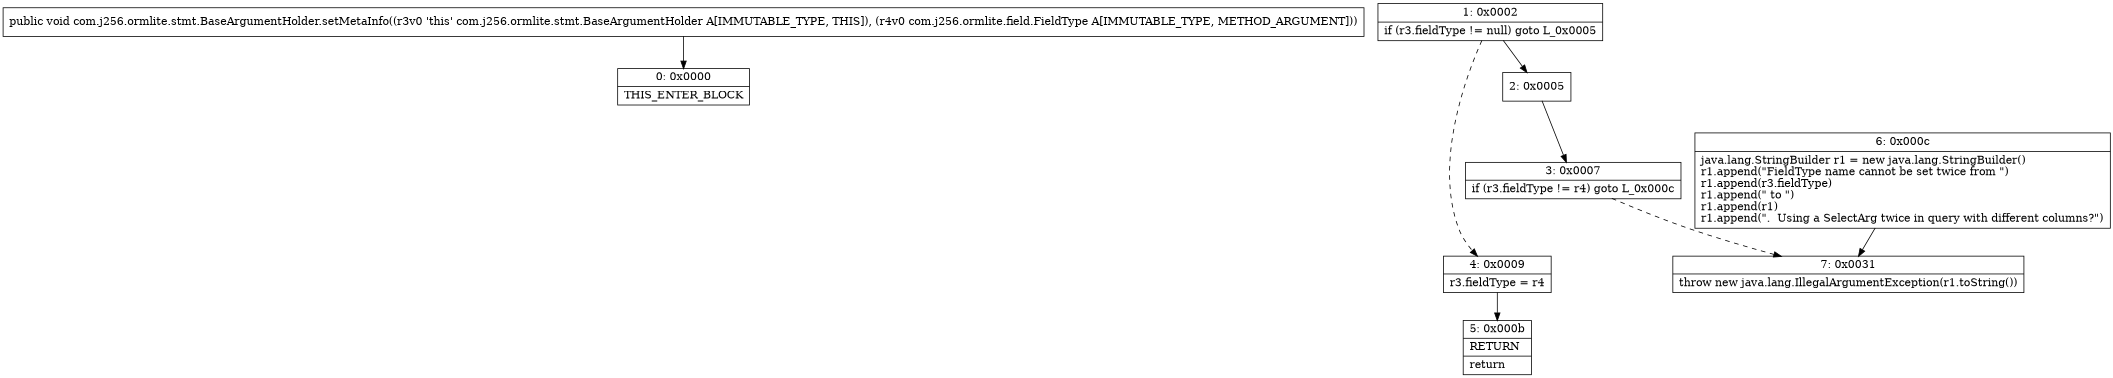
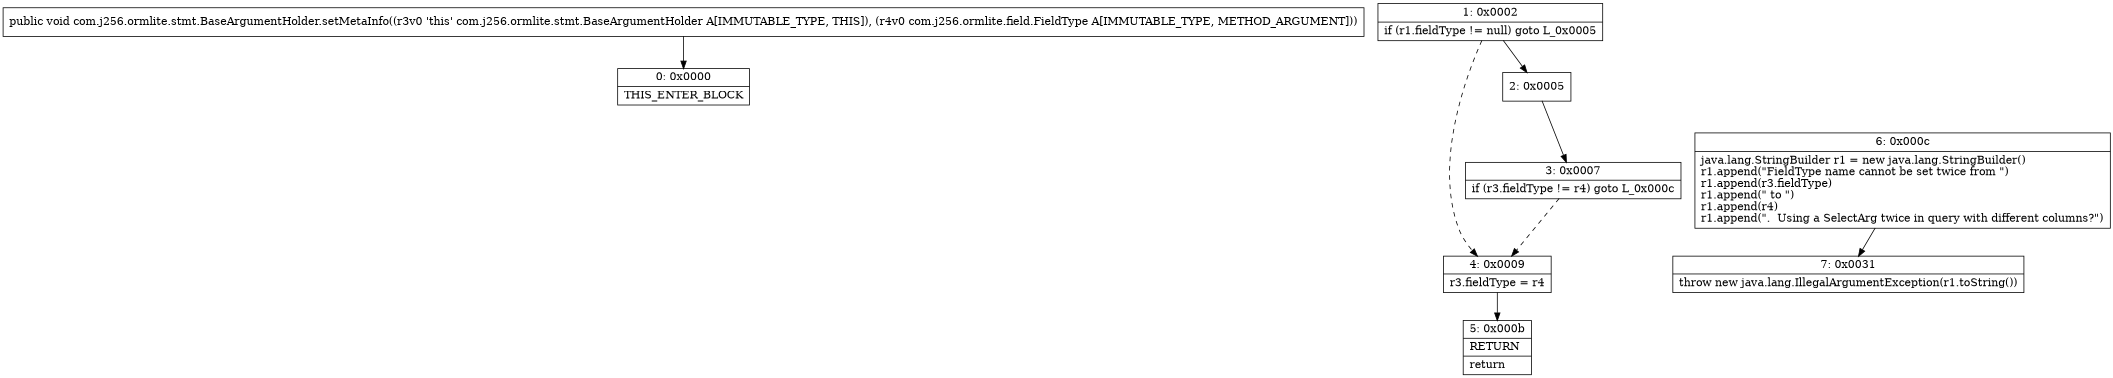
node "1: 0x0002": text "if (r3.fieldType != null) goto L_0x0005" -> "if (r1.fieldType != null) goto L_0x0005"
node "6: 0x000c": text "r1.append(r1)" -> "r1.append(r4)"
edge "3: 0x0007" -> "7: 0x0031": now "3: 0x0007" -> "4: 0x0009"
